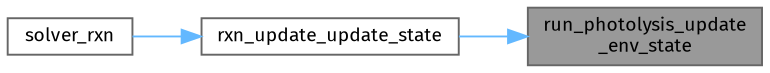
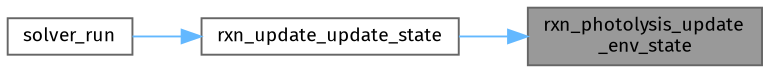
node "solver_rxn": label "solver_rxn" -> "solver_run"
node "run_photolysis_update _env_state": label "run_photolysis_update _env_state" -> "rxn_photolysis_update _env_state"
